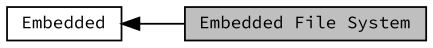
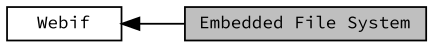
node "Embedded": label "Embedded" -> "Webif"
